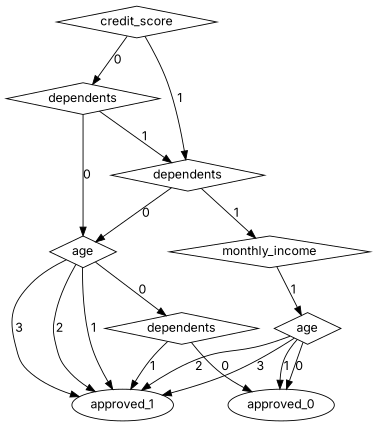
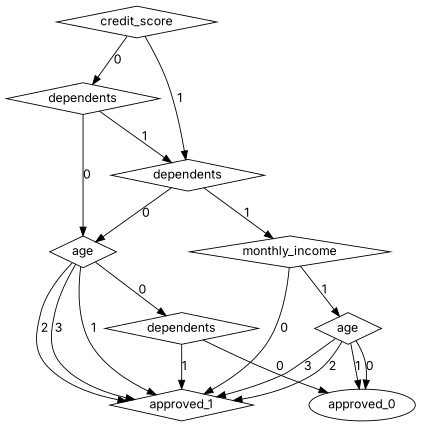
edge "monthly_income" -> "approved_1": added, label "0"
node "approved_1": shape ellipse -> diamond
